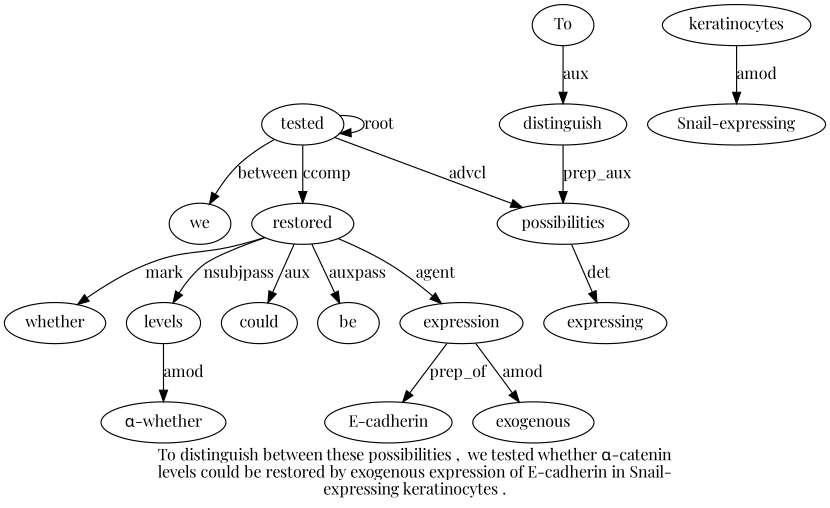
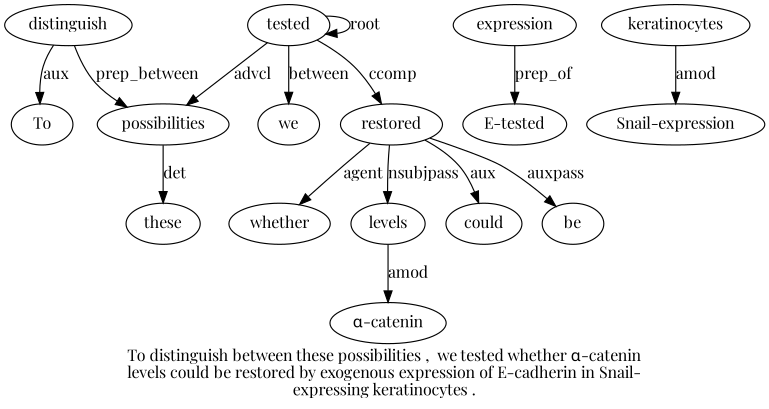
edge "To" -> "distinguish": reversed
node "Snail-expressing": label "Snail-expressing" -> "Snail-expression"
edge "distinguish" -> "possibilities": label "prep_aux" -> "prep_between"
edge "restored" -> "expression": removed, label "agent"
edge "restored" -> "whether": label "mark" -> "agent"
node "expressing": label "expressing" -> "these"
node "α-whether": label "α-whether" -> "α-catenin"
node "E-cadherin": label "E-cadherin" -> "E-tested"
node "exogenous": removed
